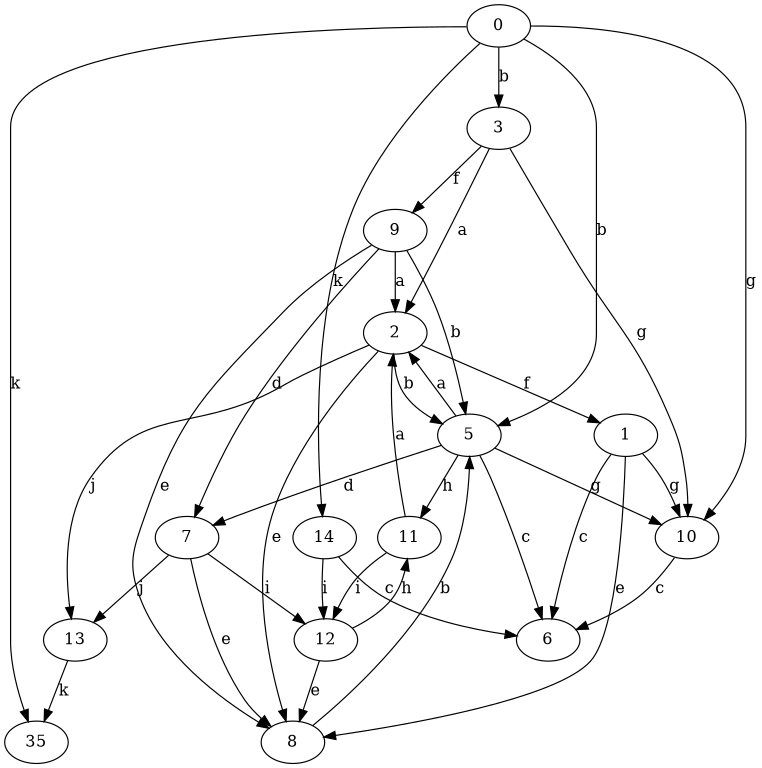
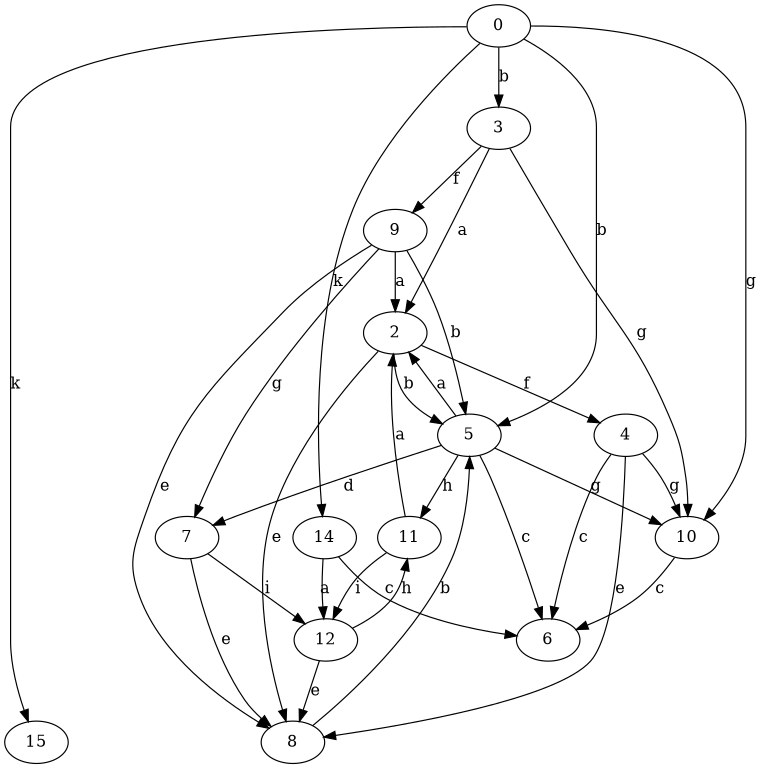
edge "9" -> "7": label "d" -> "g"
node "1": label "1" -> "4"
edge "14" -> "12": label "i" -> "a"
node "13": removed
node "35": label "35" -> "15"
